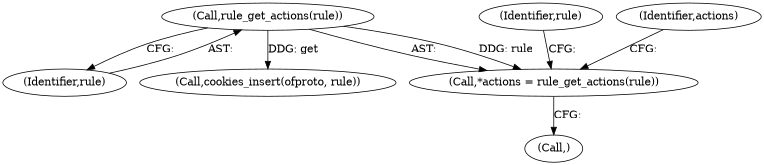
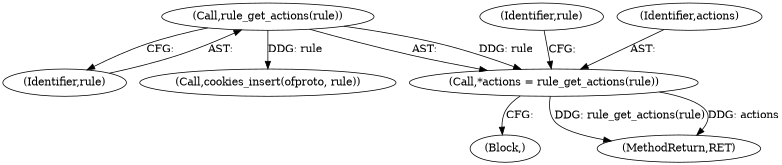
edge "(Call,rule_get_actions(rule))" -> "(Call,cookies_insert(ofproto, rule))": label "DDG: get" -> "DDG: rule"
edge "(Identifier,actions)" -> "(Call,*actions = rule_get_actions(rule))": label "CFG: " -> "AST: "
node "(Call,)": label "(Call,)" -> "(Block,)"
node "(MethodReturn,RET)": added
